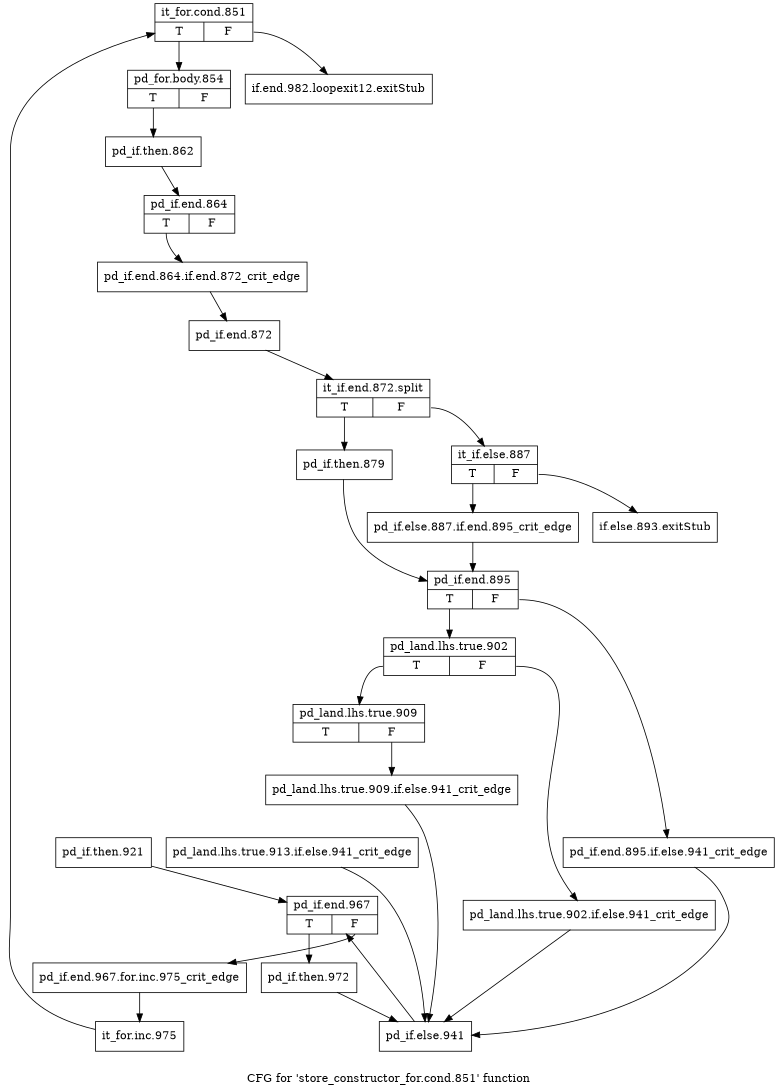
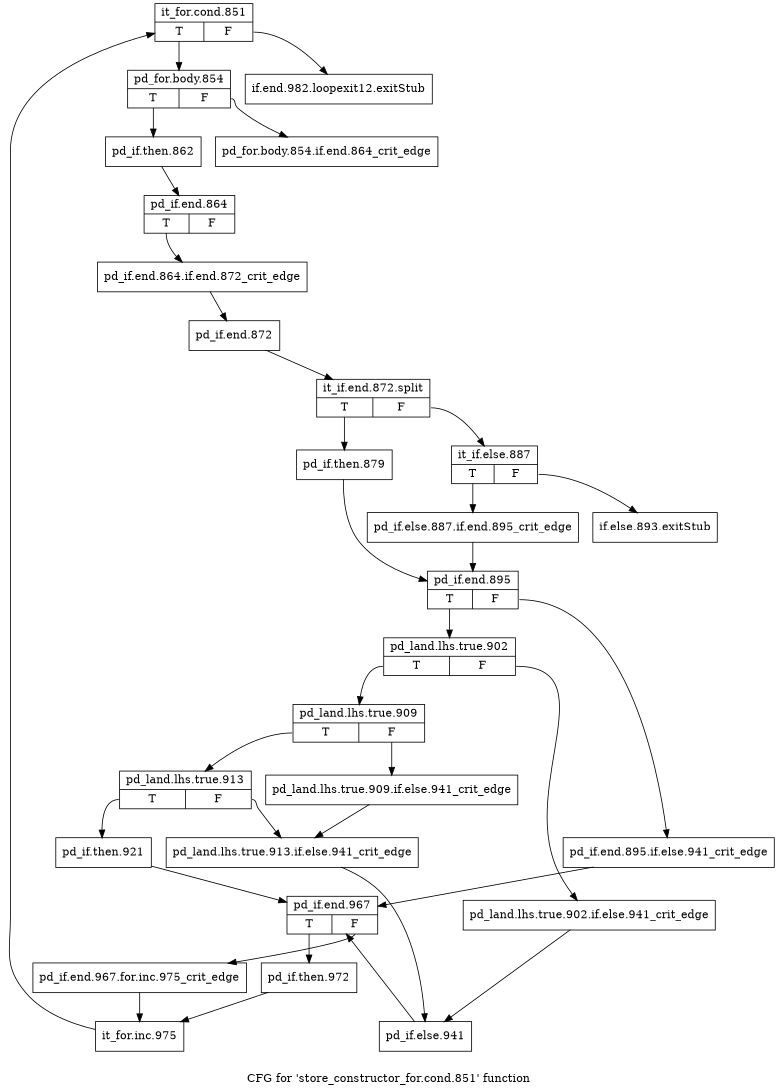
node "pd_for.body.854.if.end.864_crit_edge": added
node "pd_land.lhs.true.913": added
edge "pd_land.lhs.true.909.if.else.941_crit_edge" -> "pd_if.else.941": now "pd_land.lhs.true.909.if.else.941_crit_edge" -> "pd_land.lhs.true.913.if.else.941_crit_edge"
edge "pd_if.end.895.if.else.941_crit_edge" -> "pd_if.else.941": now "pd_if.end.895.if.else.941_crit_edge" -> "pd_if.end.967"
edge "pd_if.then.972" -> "pd_if.else.941": now "pd_if.then.972" -> "it_for.inc.975"
